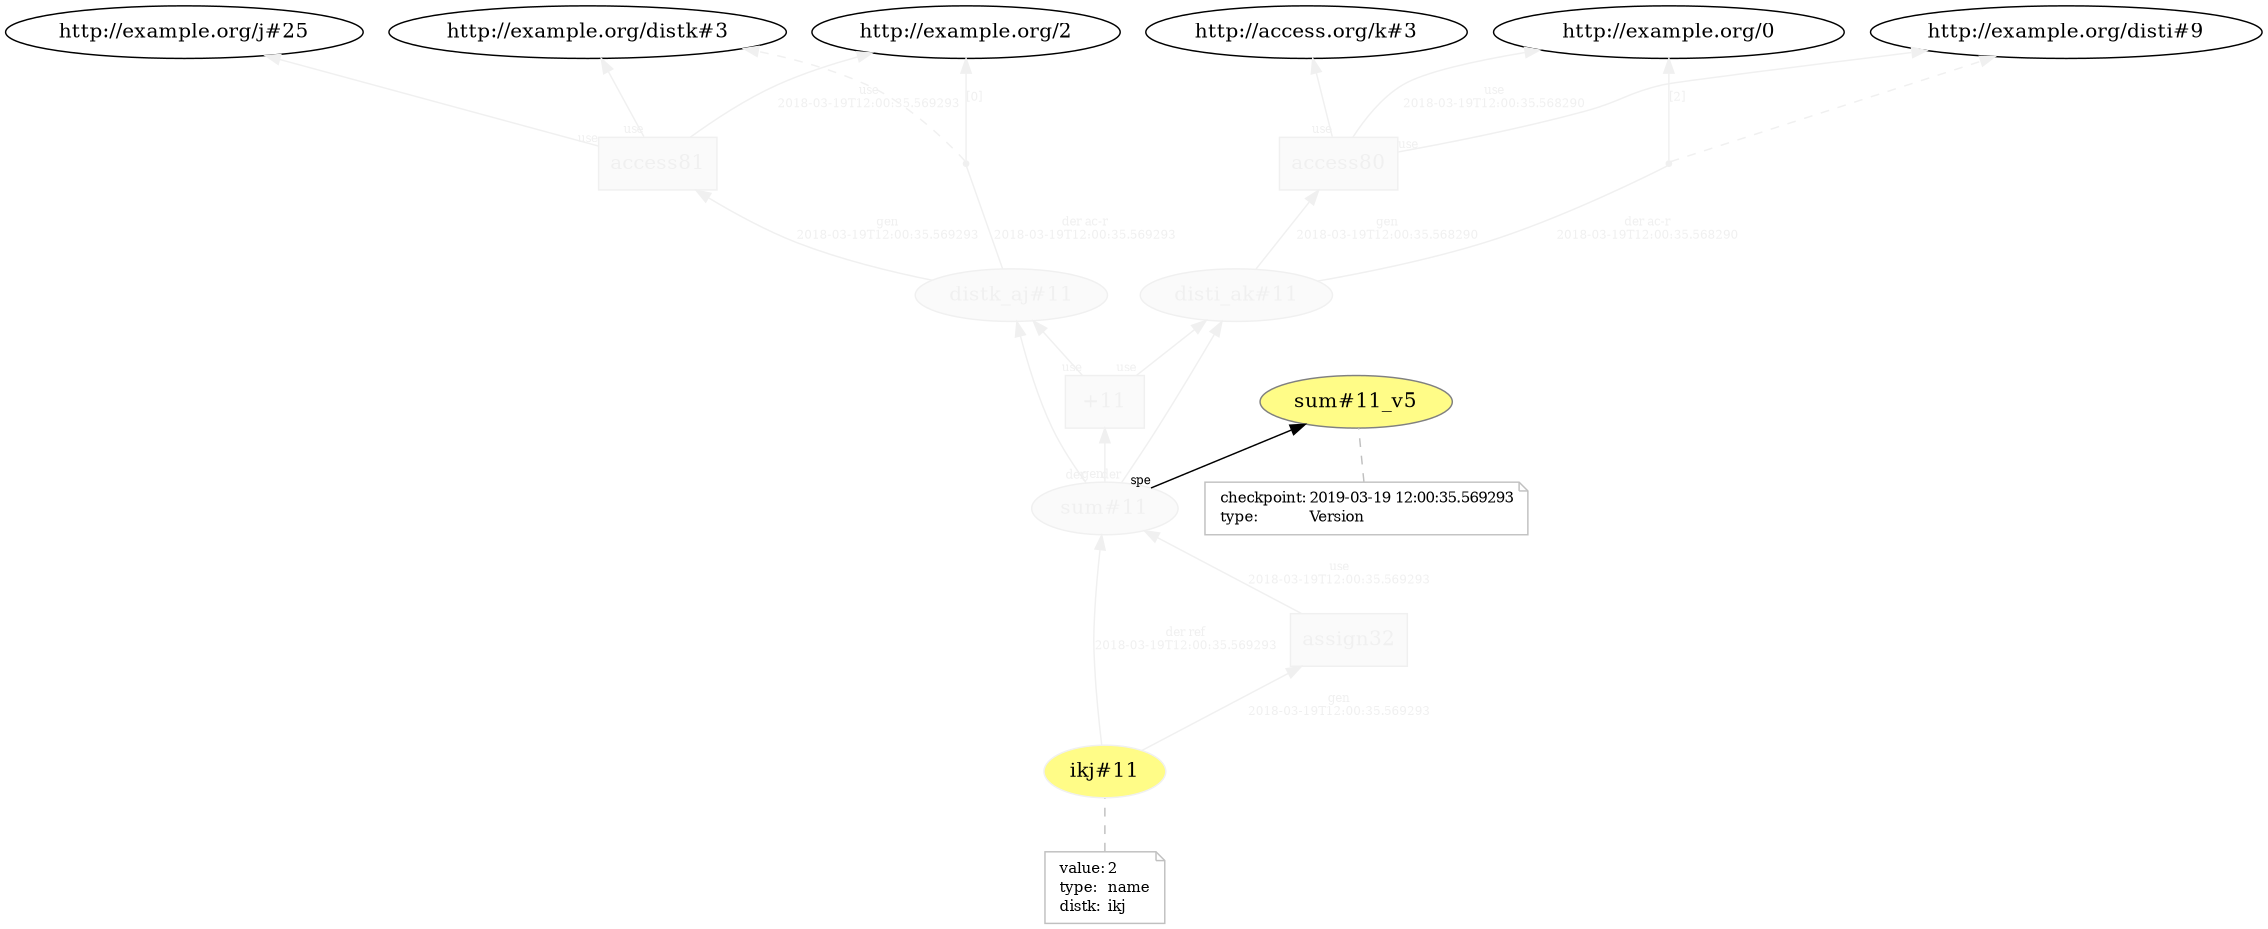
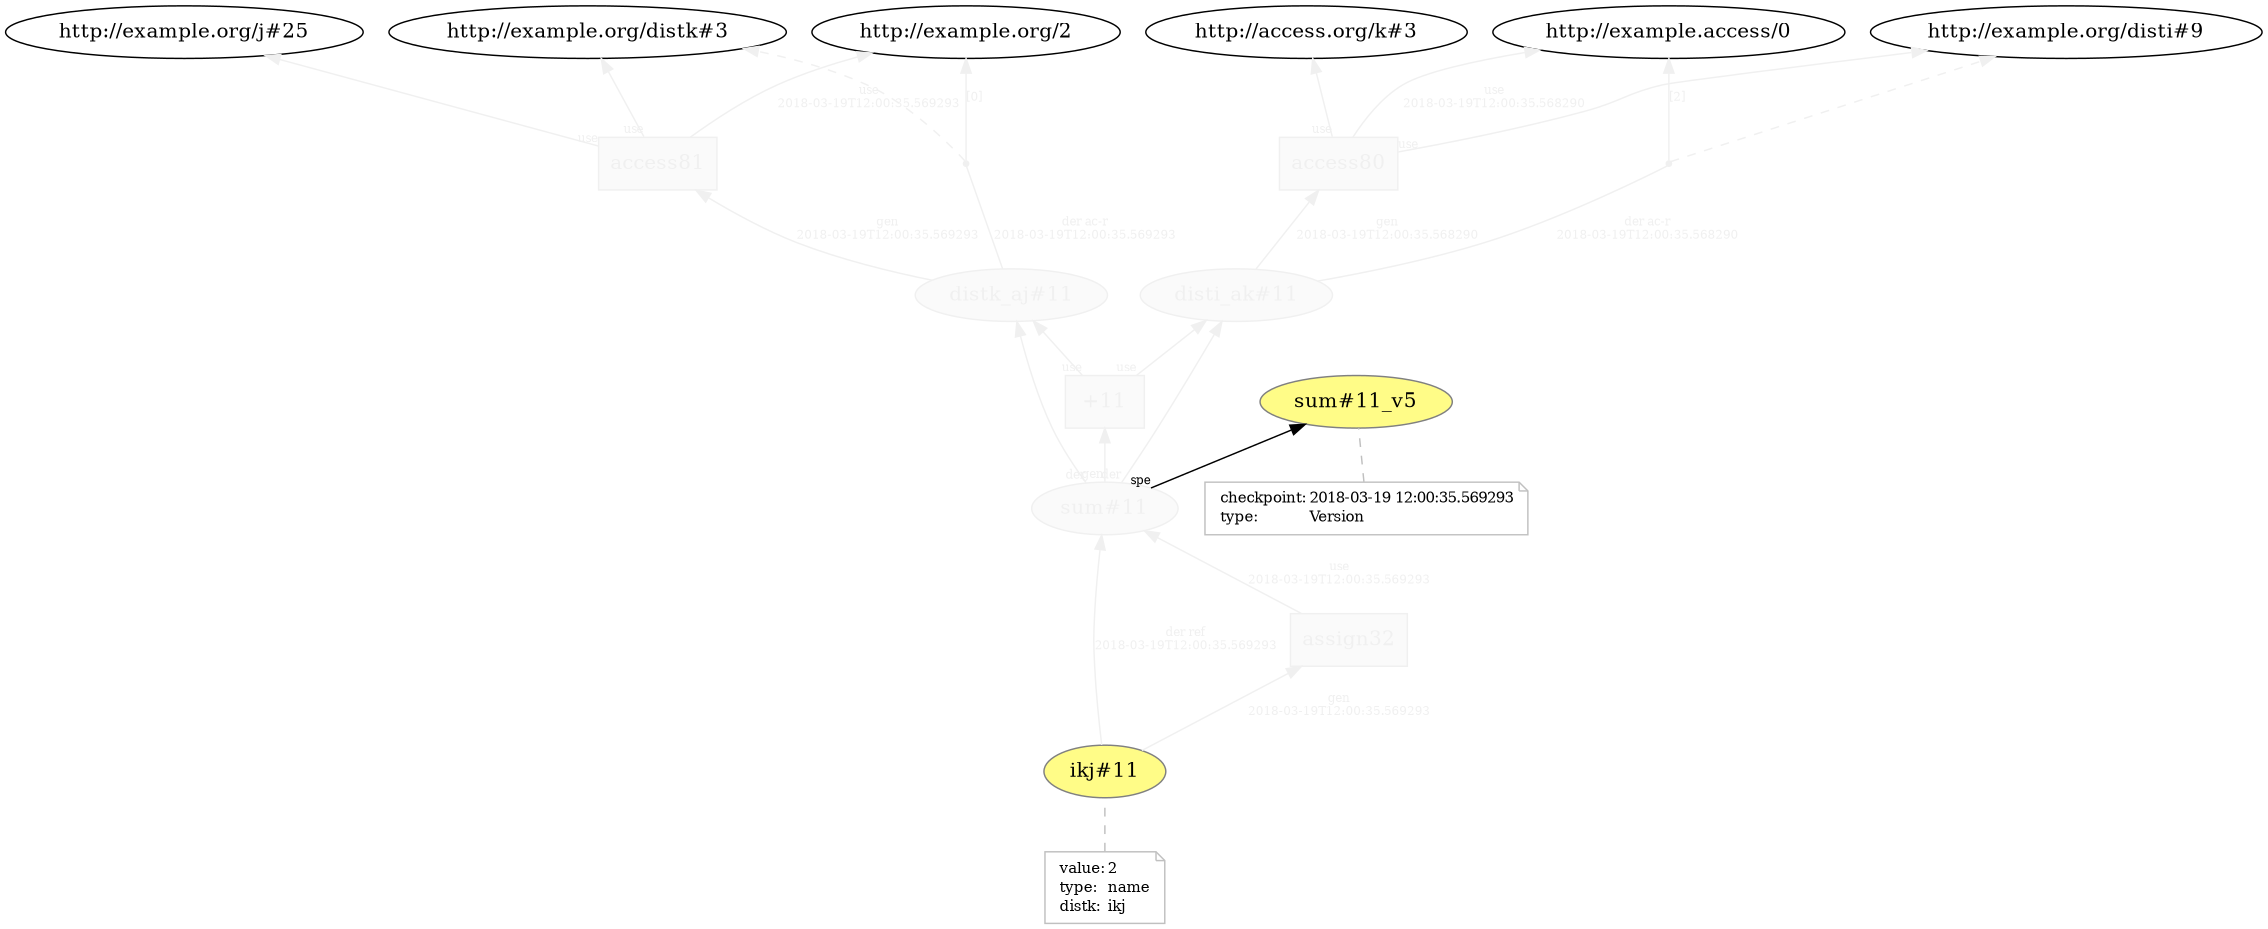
node "http://example.org/0": label "http://example.org/0" -> "http://example.access/0"
node "checkpoint:": text "2019-03-19 12:00:35.569293" -> "2018-03-19 12:00:35.569293"
node "ikj#11": color #f0f0f0 -> #808080
